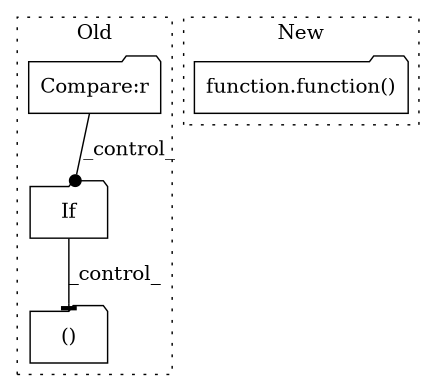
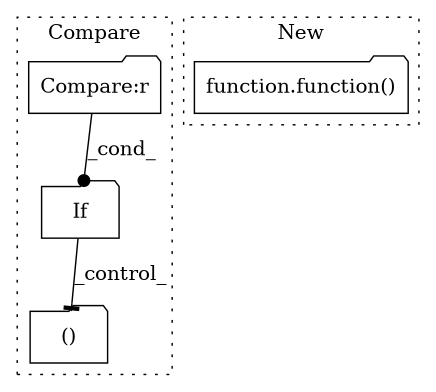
cluster "Old": label "Old" -> "Compare"
edge "Compare:r" -> "If": label "_control_" -> "_cond_"
